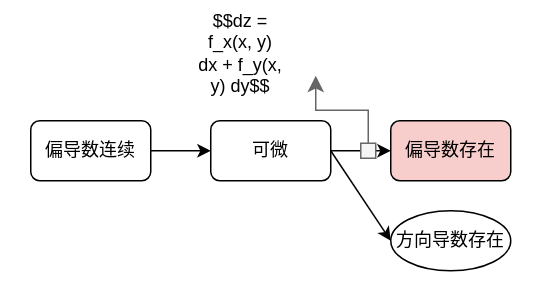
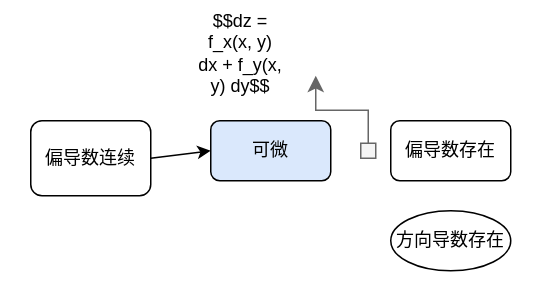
node "偏导数连续": size 120x60 -> 120x75
node "可微": fillcolor #ffffff -> #dae8fc
edge "可微" -> "偏导数存在": removed
node "偏导数存在": fillcolor #f8cecc -> #ffffff
edge "可微" -> "方向导数存在": removed
